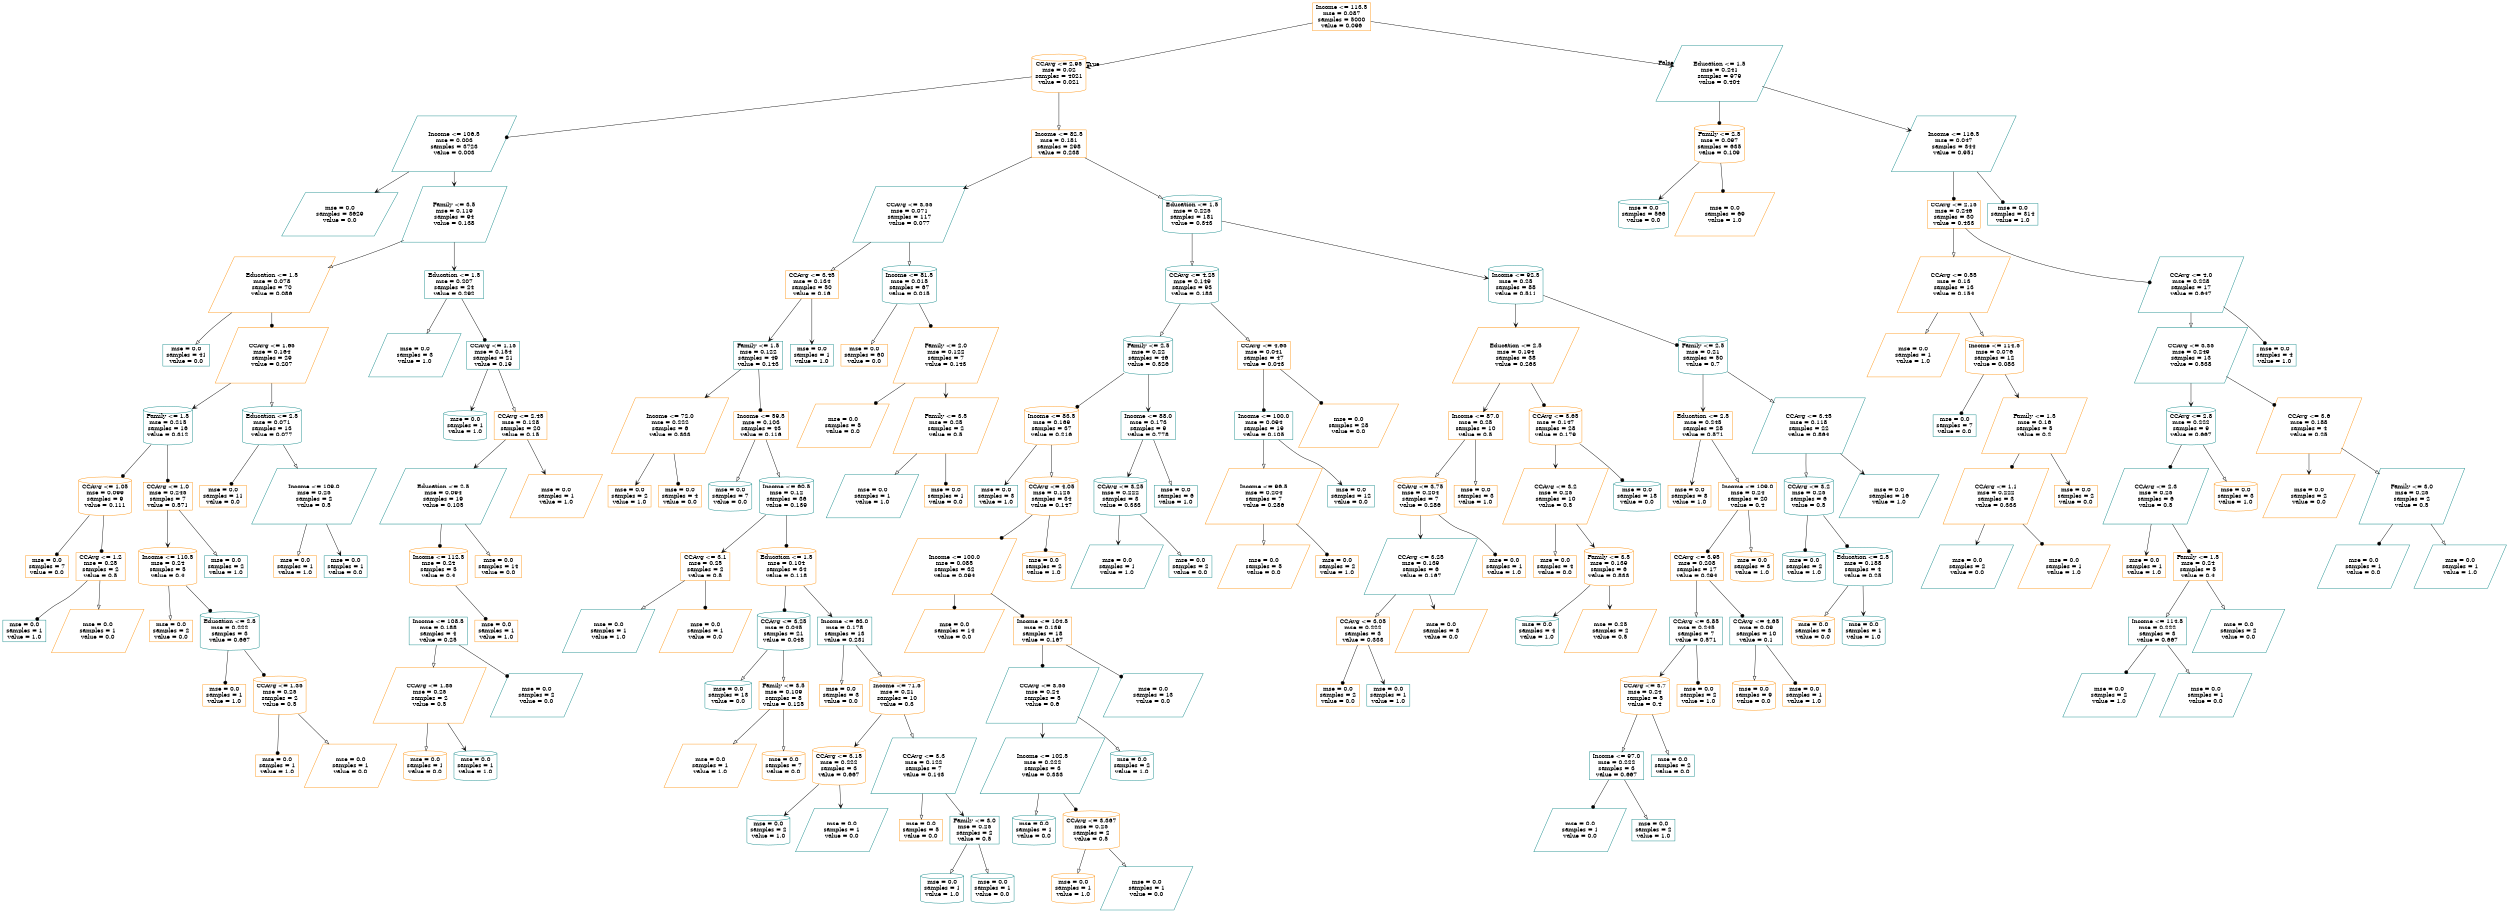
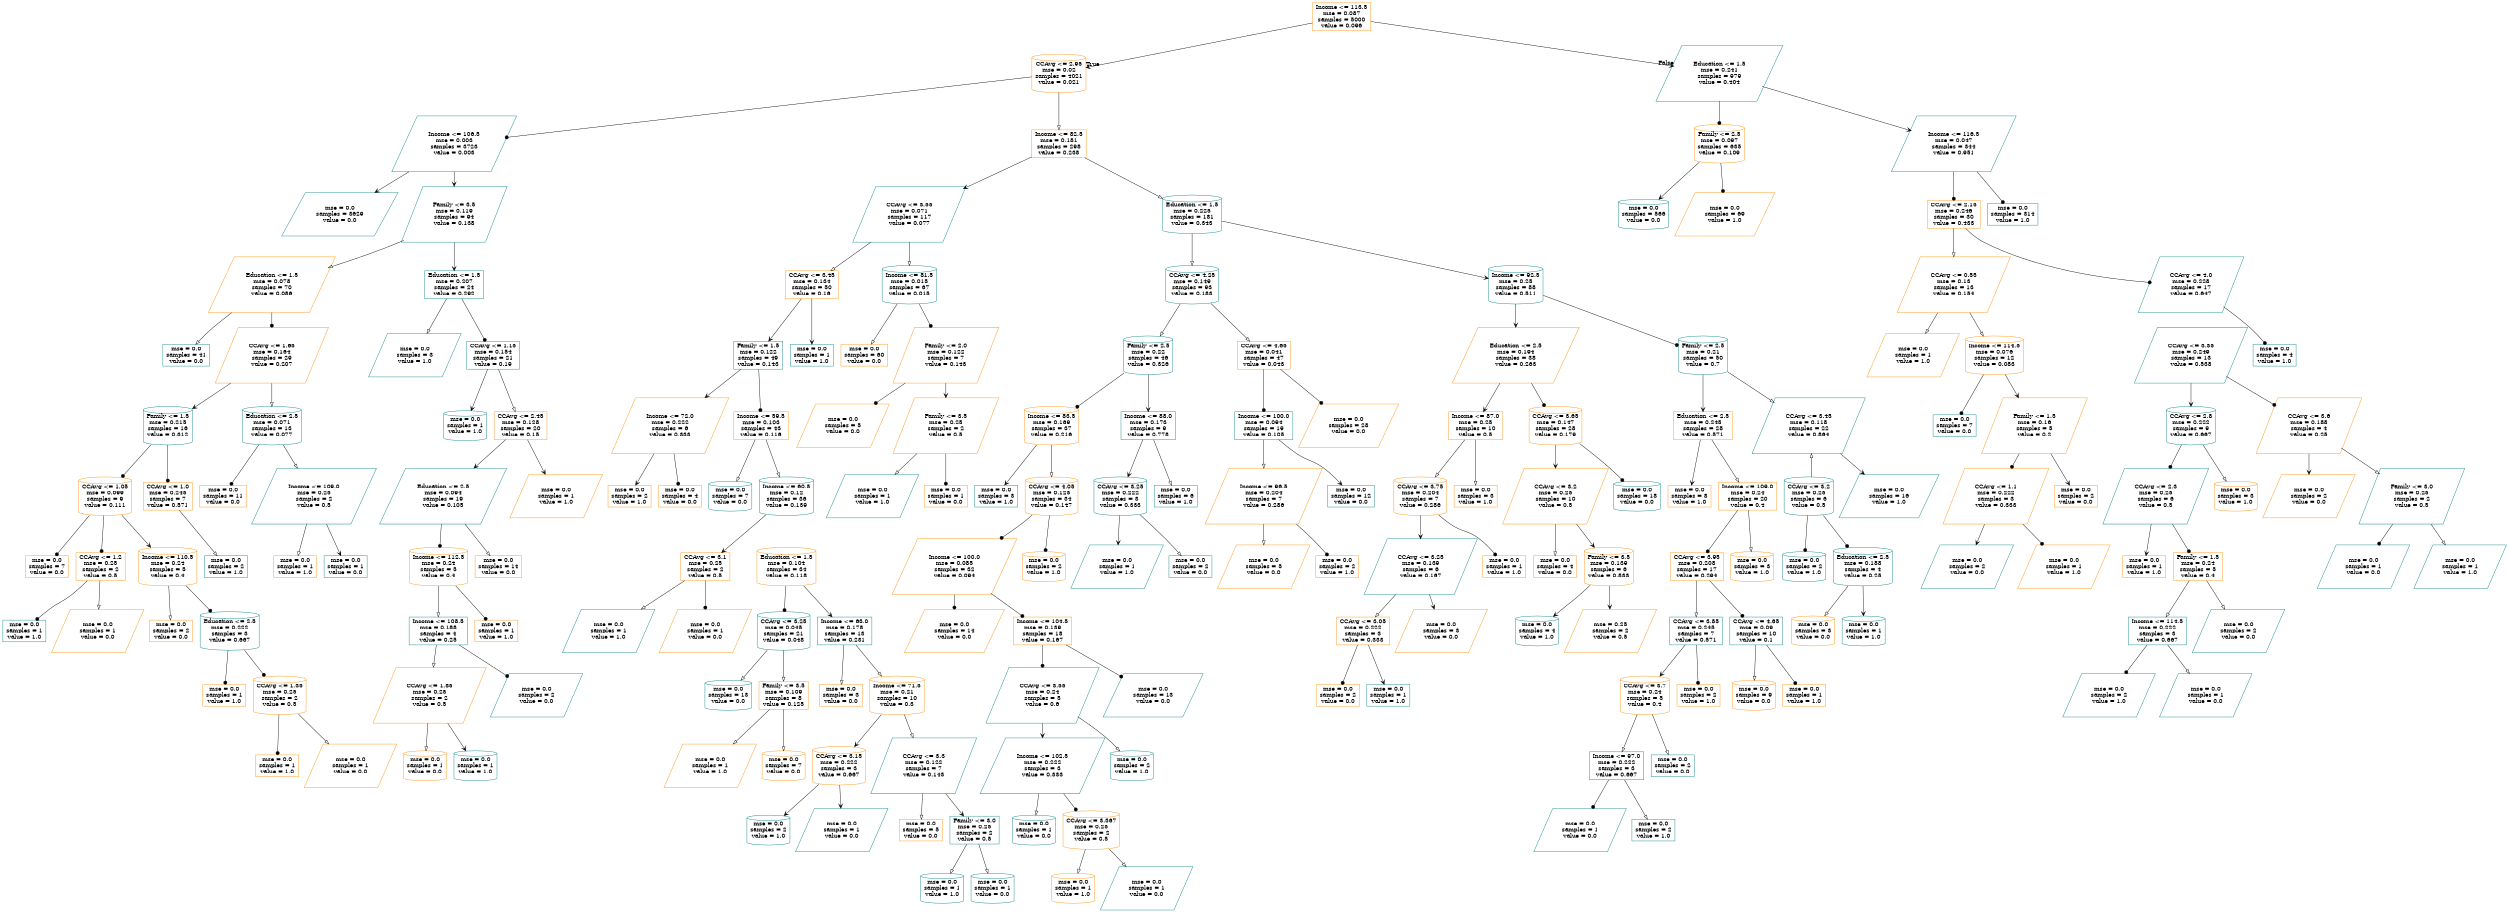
edge "CCAvg <= 4.0 mse = 0.228 samples = 17 value = 0.647" -> "CCAvg <= 3.35 mse = 0.249 samples = 13 value = 0.538": removed
edge "CCAvg <= 3.45 mse = 0.118 samples = 22 value = 0.864" -> "CCAvg <= 3.2 mse = 0.25 samples = 6 value = 0.5": reversed
edge "CCAvg <= 1.0 mse = 0.245 samples = 7 value = 0.571" -> "Income <= 110.5 mse = 0.24 samples = 5 value = 0.4": now "CCAvg <= 1.05 mse = 0.099 samples = 9 value = 0.111" -> "Income <= 110.5 mse = 0.24 samples = 5 value = 0.4"
edge "Income <= 60.5 mse = 0.12 samples = 36 value = 0.139" -> "Education <= 1.5 mse = 0.104 samples = 34 value = 0.118": removed
edge "Income <= 112.5 mse = 0.24 samples = 5 value = 0.4" -> "Income <= 108.5 mse = 0.188 samples = 4 value = 0.25": added
